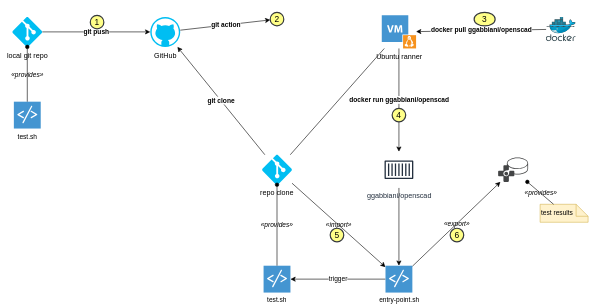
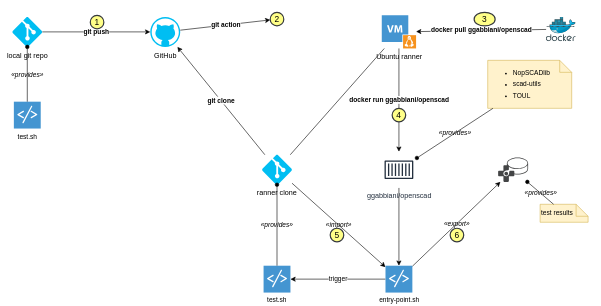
node "NopSCADlib scad-utils TOUL": added
edge "NopSCADlib scad-utils TOUL" -> "ggabbiani/openscad": added, label "«provides»"
node "repo clone": label "repo clone" -> "ranner clone"
